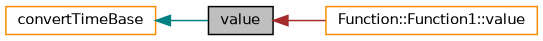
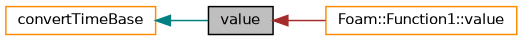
node "Function::Function1::value": label "Function::Function1::value" -> "Foam::Function1::value"
